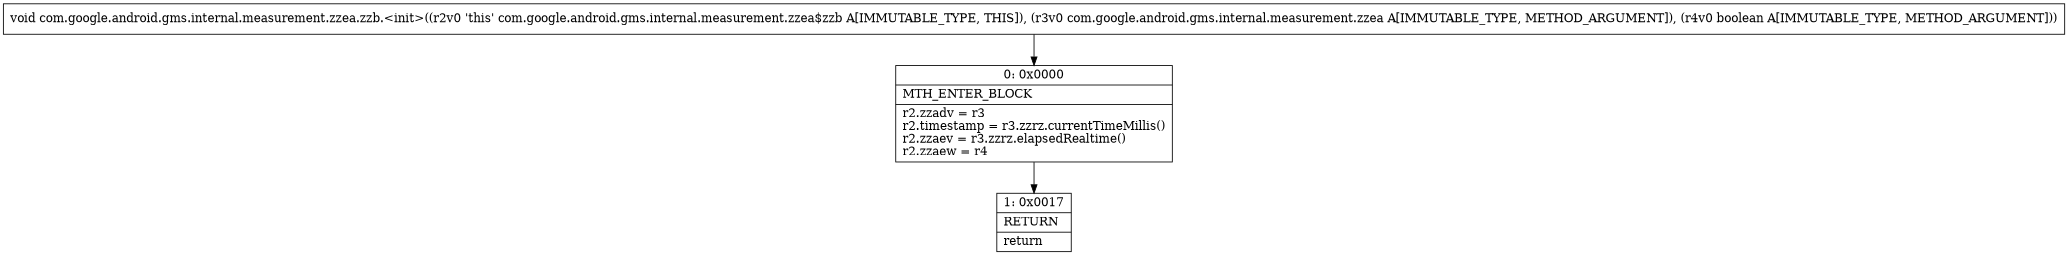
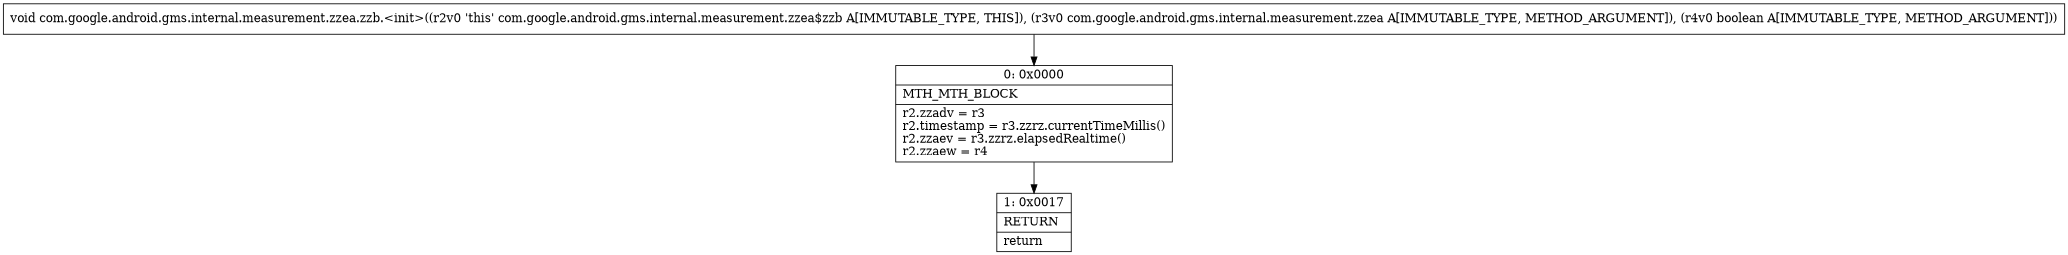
node "0: 0x0000": text "MTH_ENTER_BLOCK" -> "MTH_MTH_BLOCK"
